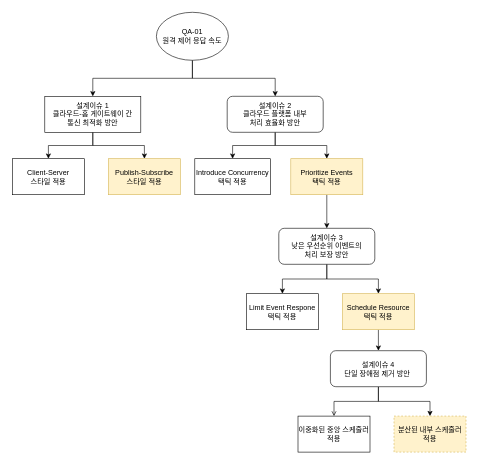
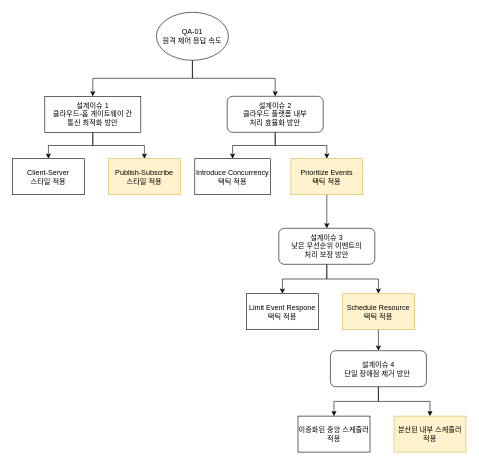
edge "설계이슈 4 단일 장애점 제거 방안" -> "이중화된 중앙 스케줄러 적용": arrowhead open -> classic
node "분산된 내부 스케줄러 적용": style dashed -> solid
